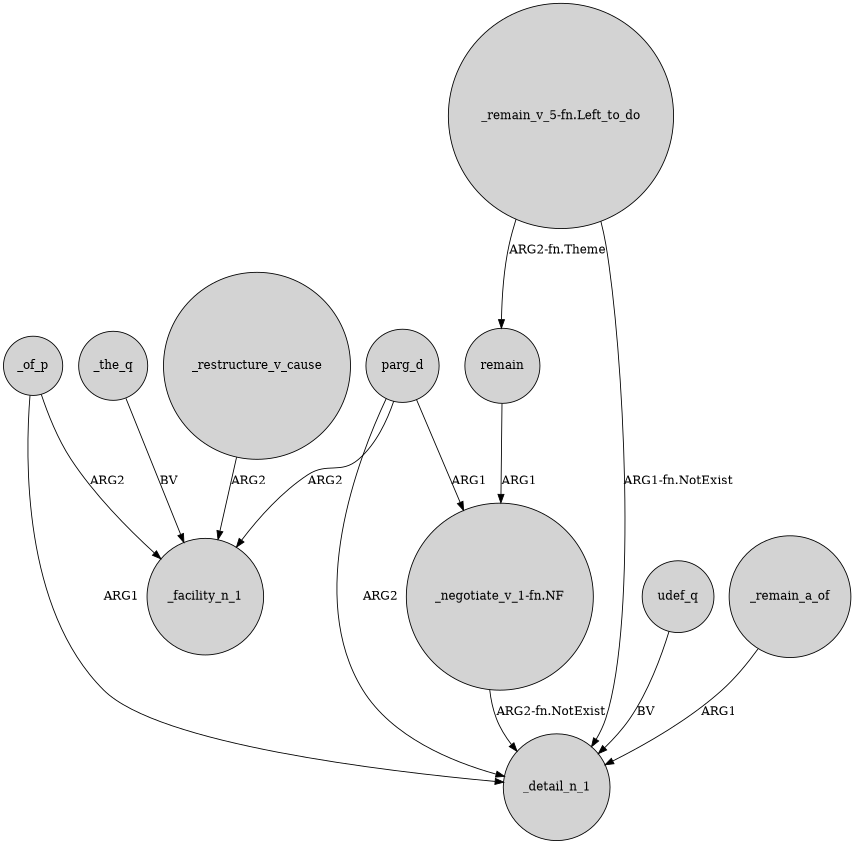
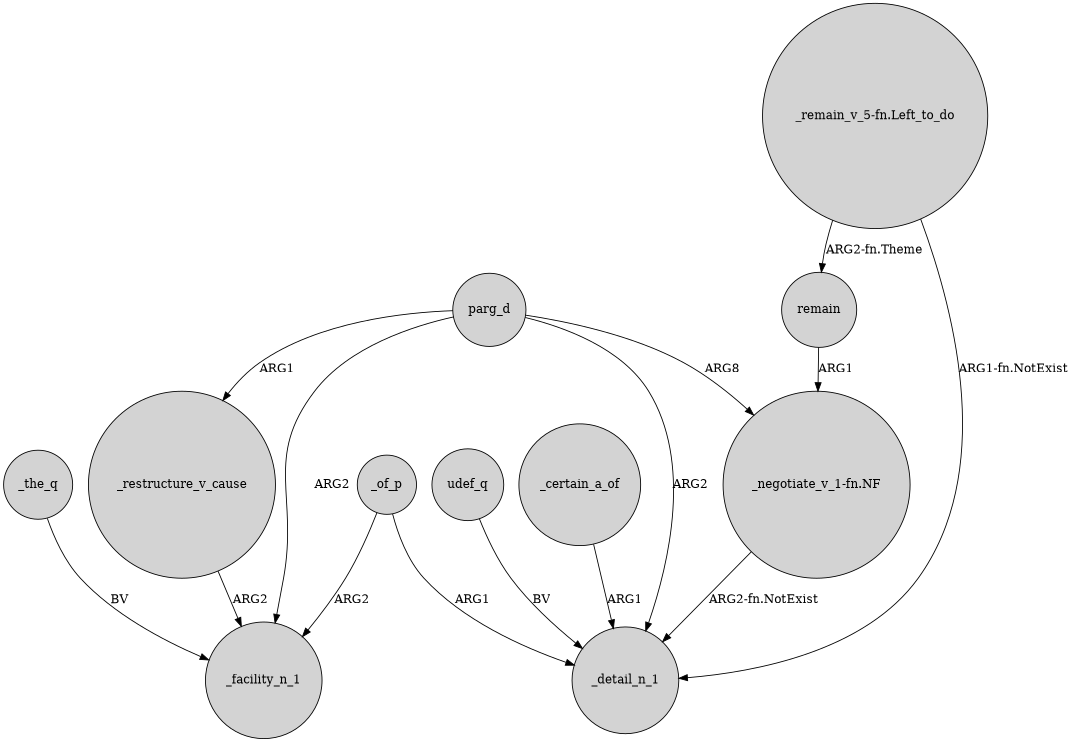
edge "parg_d" -> "_restructure_v_cause": added, label "ARG1"
edge "parg_d" -> "_negotiate_v_1-fn.NF": label "ARG1" -> "ARG8"
node "_remain_a_of": label "_remain_a_of" -> "_certain_a_of"
